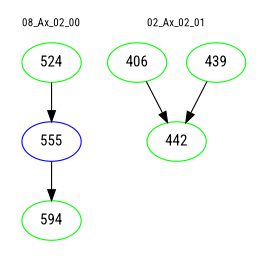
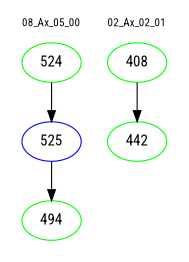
cluster "08_Ax_02_00": label "08_Ax_02_00" -> "08_Ax_05_00"
node "406": label "406" -> "408"
node "439": removed
node "555": label "555" -> "525"
node "594": label "594" -> "494"
